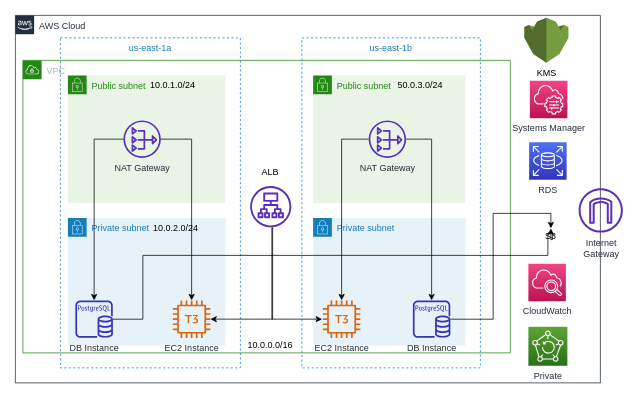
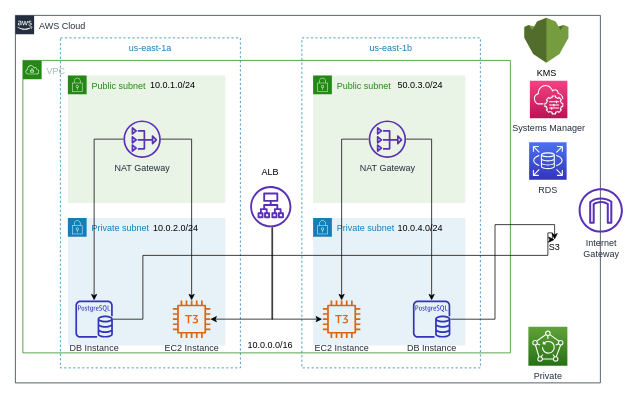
node "10.0.4.0/24": added
node "S3": moved (551, 236) -> (555, 247)
node "CloudWatch": removed
